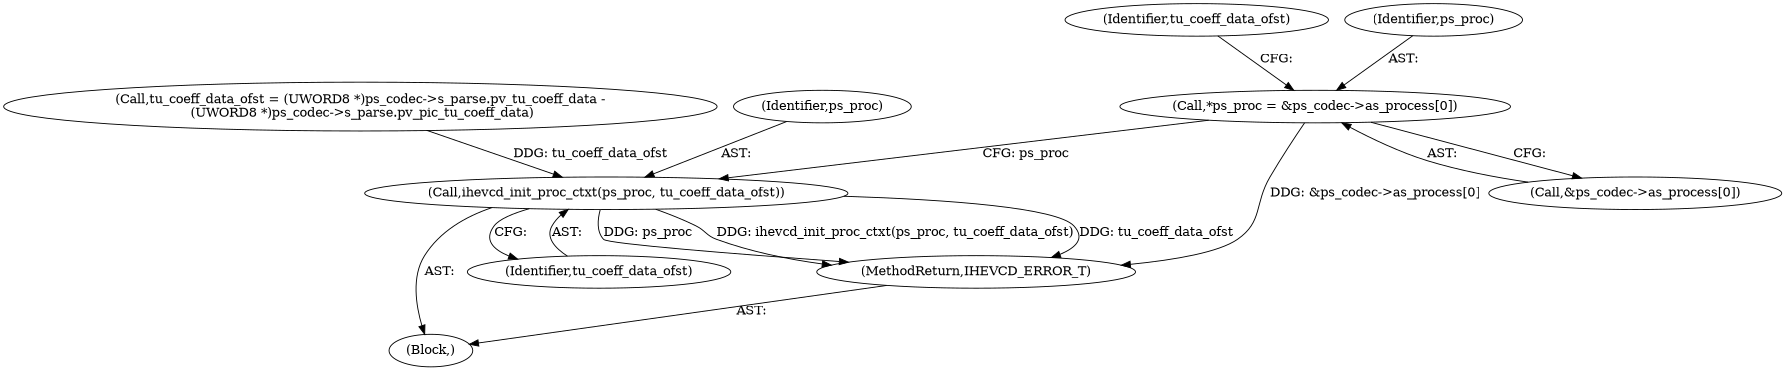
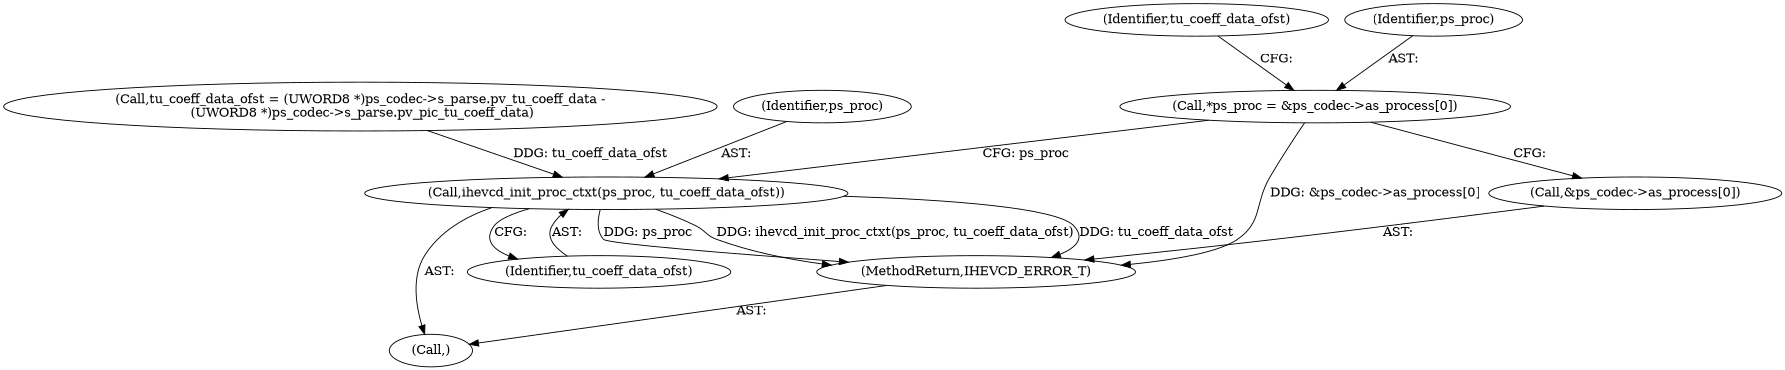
edge "(Call,&ps_codec->as_process[0])" -> "(Call,*ps_proc = &ps_codec->as_process[0])": now "(Call,&ps_codec->as_process[0])" -> "(MethodReturn,IHEVCD_ERROR_T)"
node "(Block,)": label "(Block,)" -> "(Call,)"
